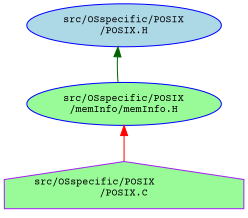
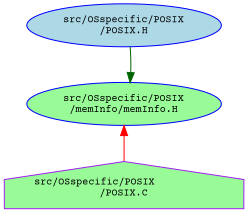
edge "src/OSspecific/POSIX /memInfo/memInfo.H" -> "src/OSspecific/POSIX /POSIX.H": reversed
